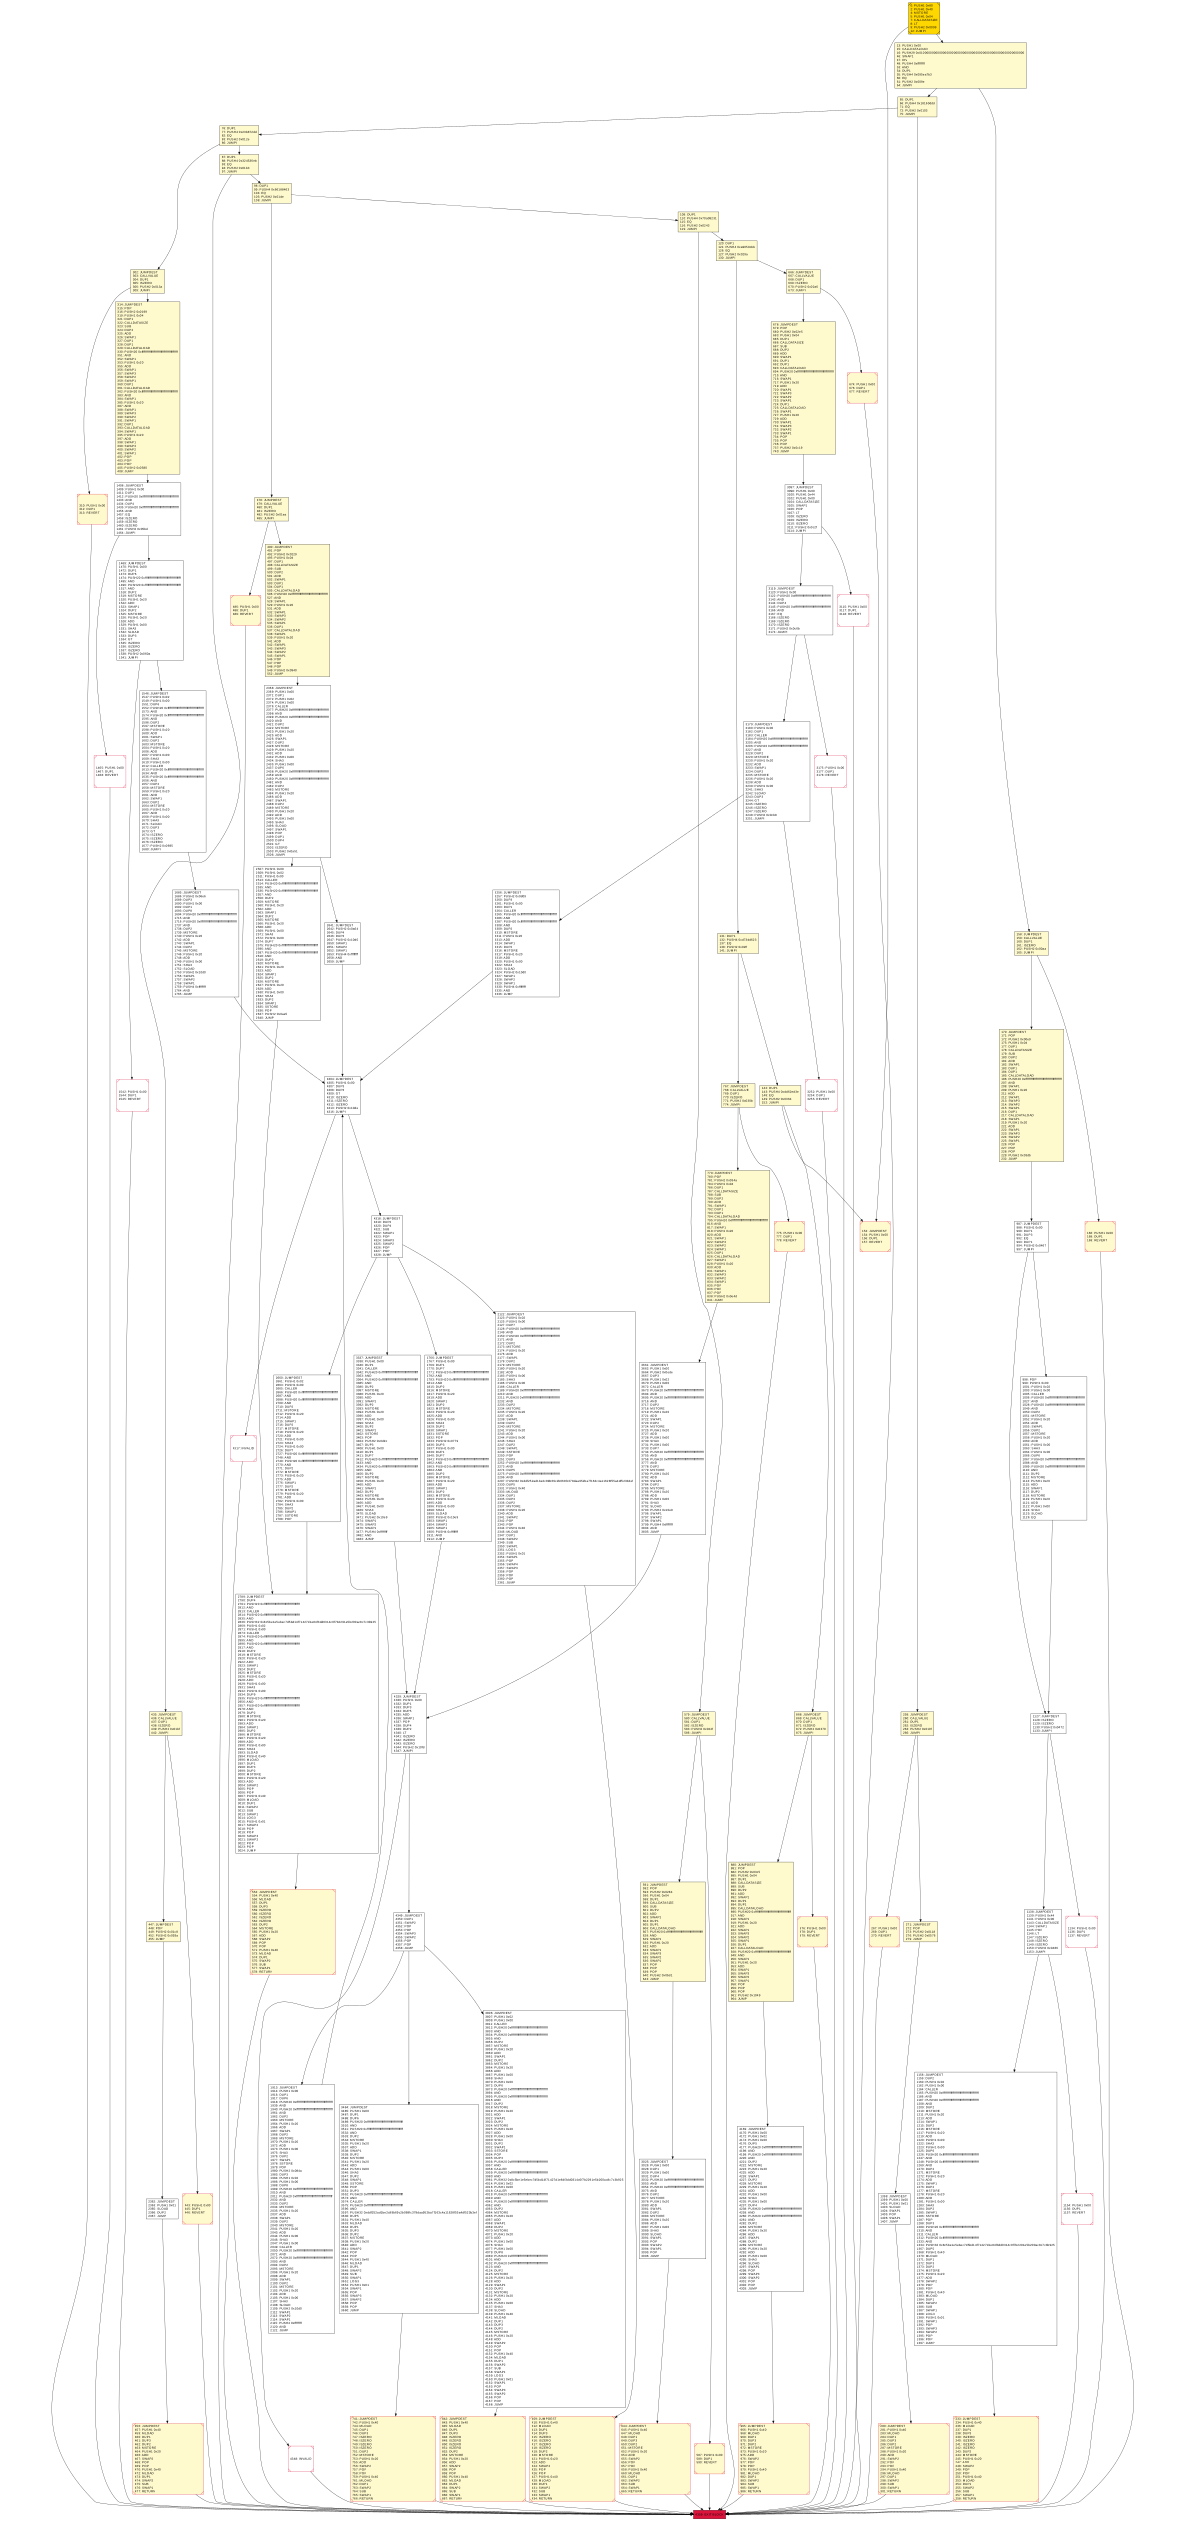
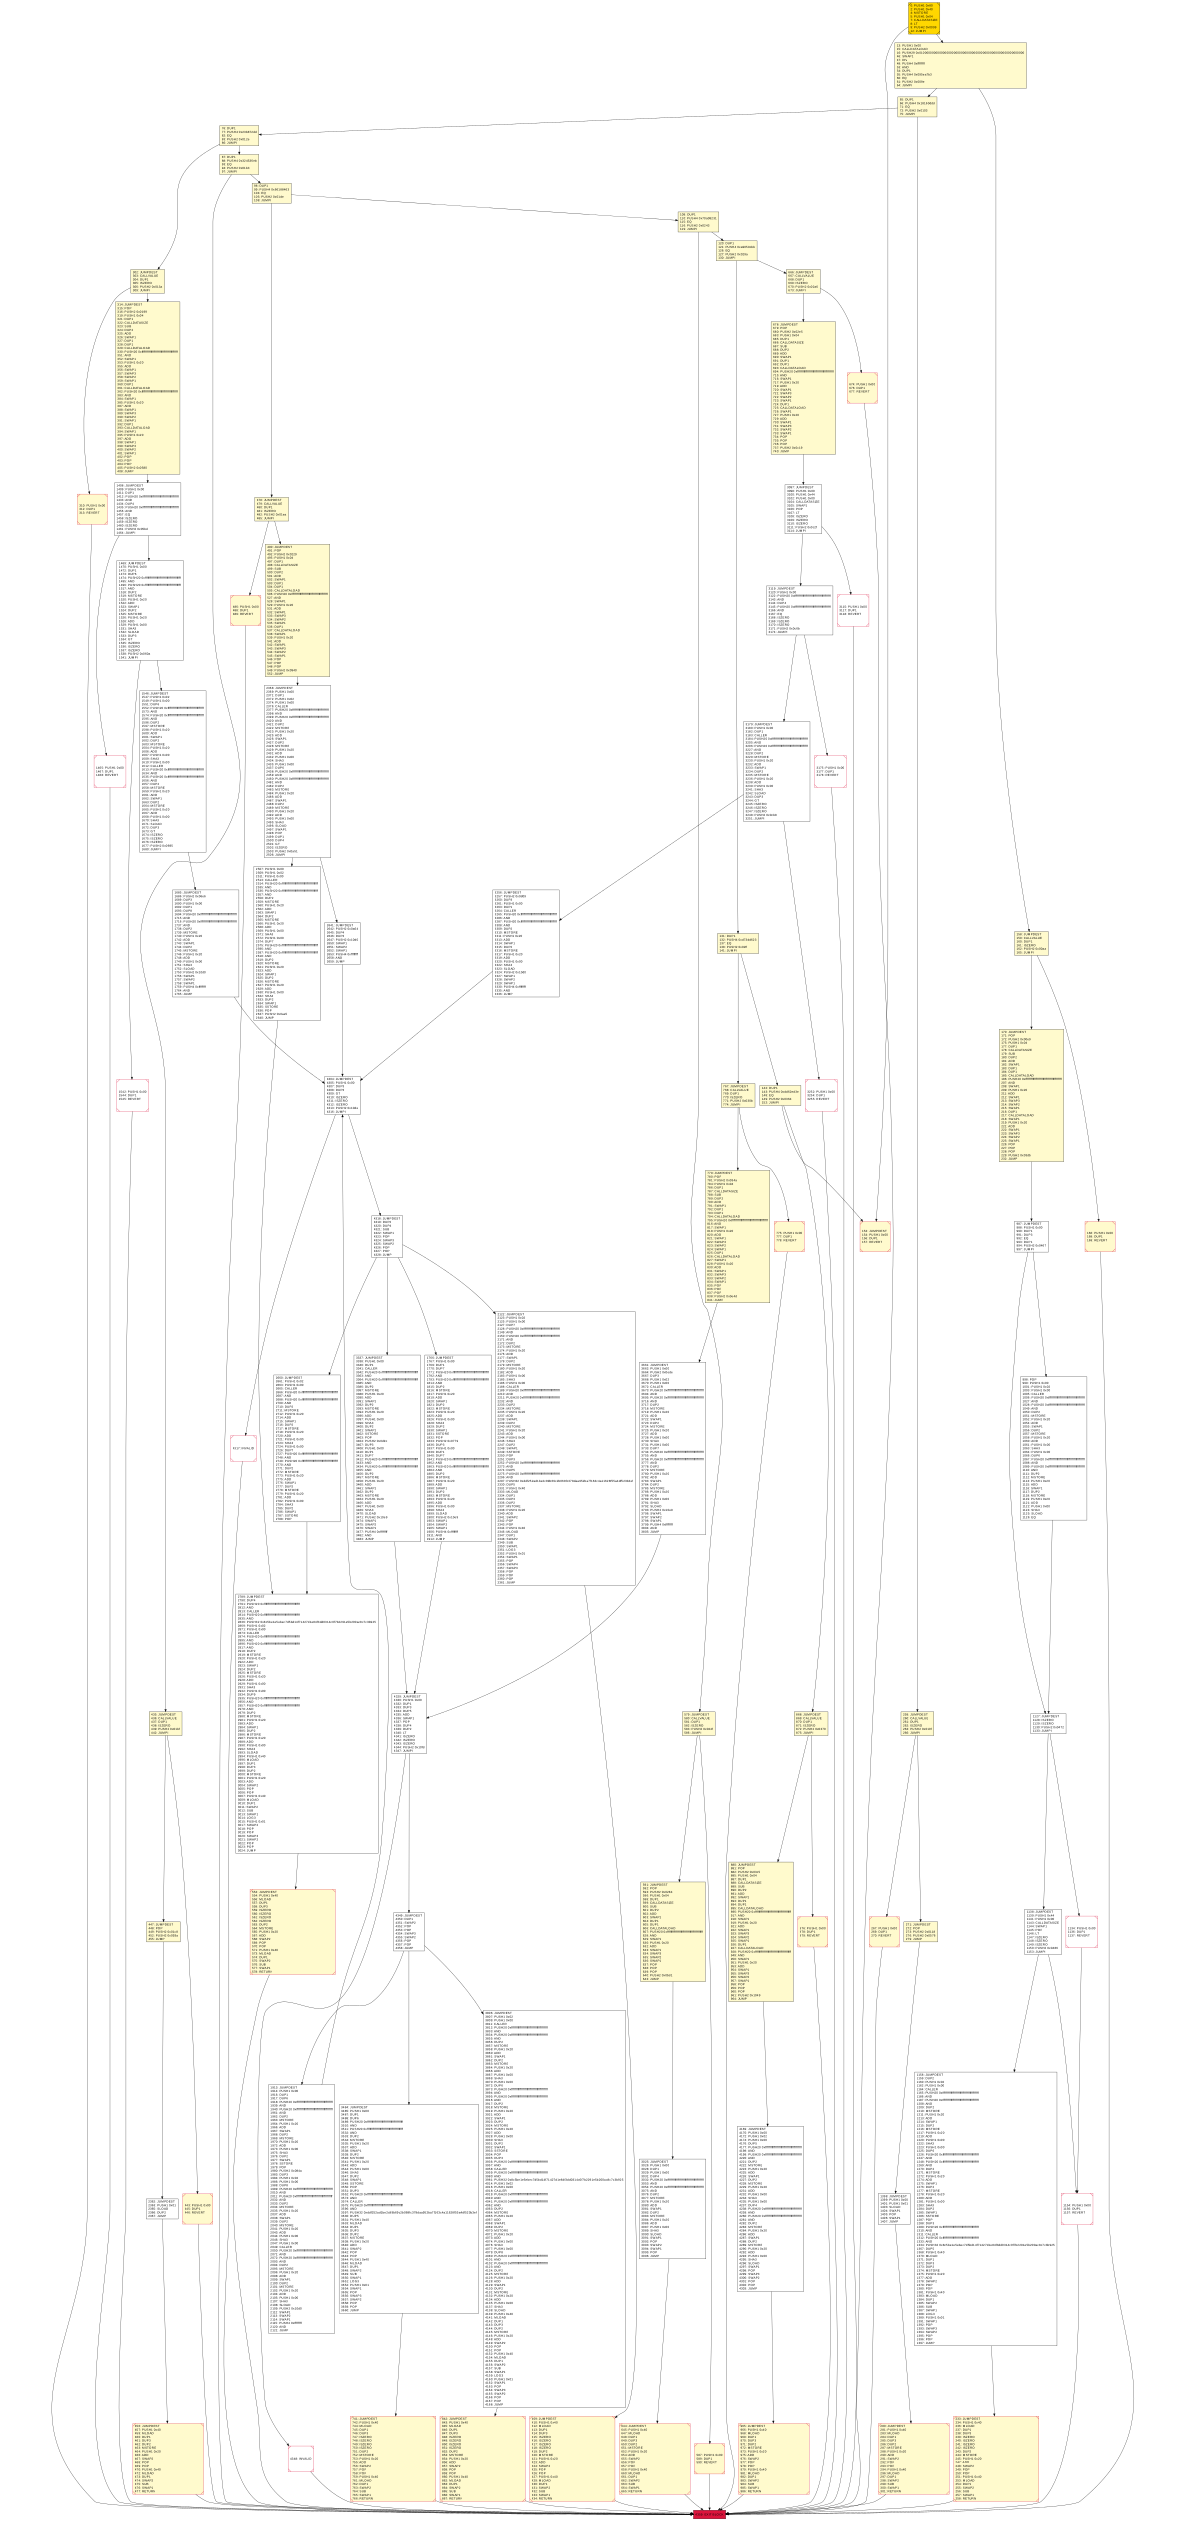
edge "1134: PUSH1 0x00 1136: DUP1 1137: REVERT" -> "4359: EXIT BLOCK": now "1134: PUSH1 0x00 1136: DUP1 1137: REVERT" -> "1154: PUSH1 0x00 1156: DUP1 1157: REVERT"
